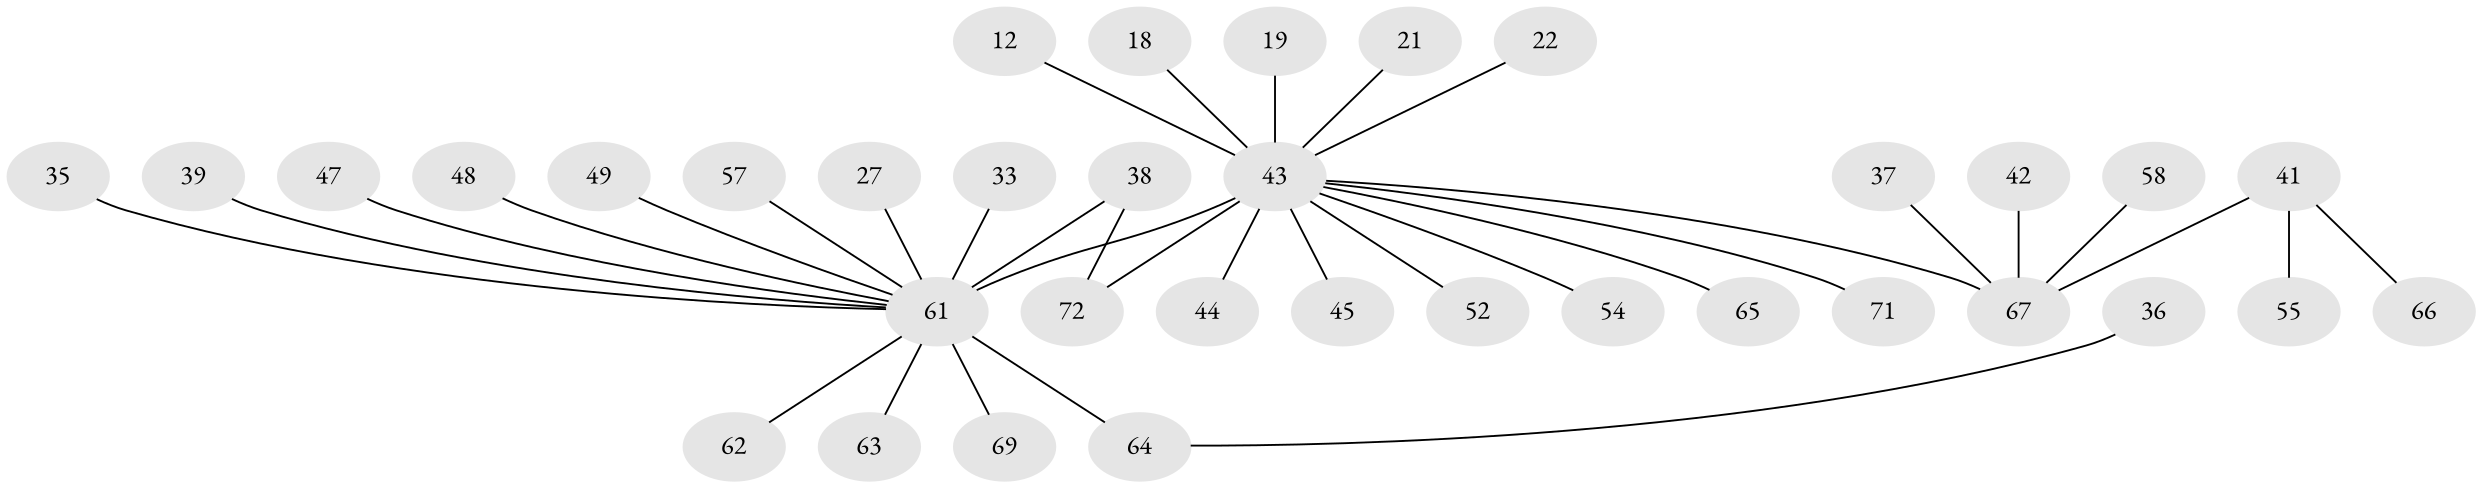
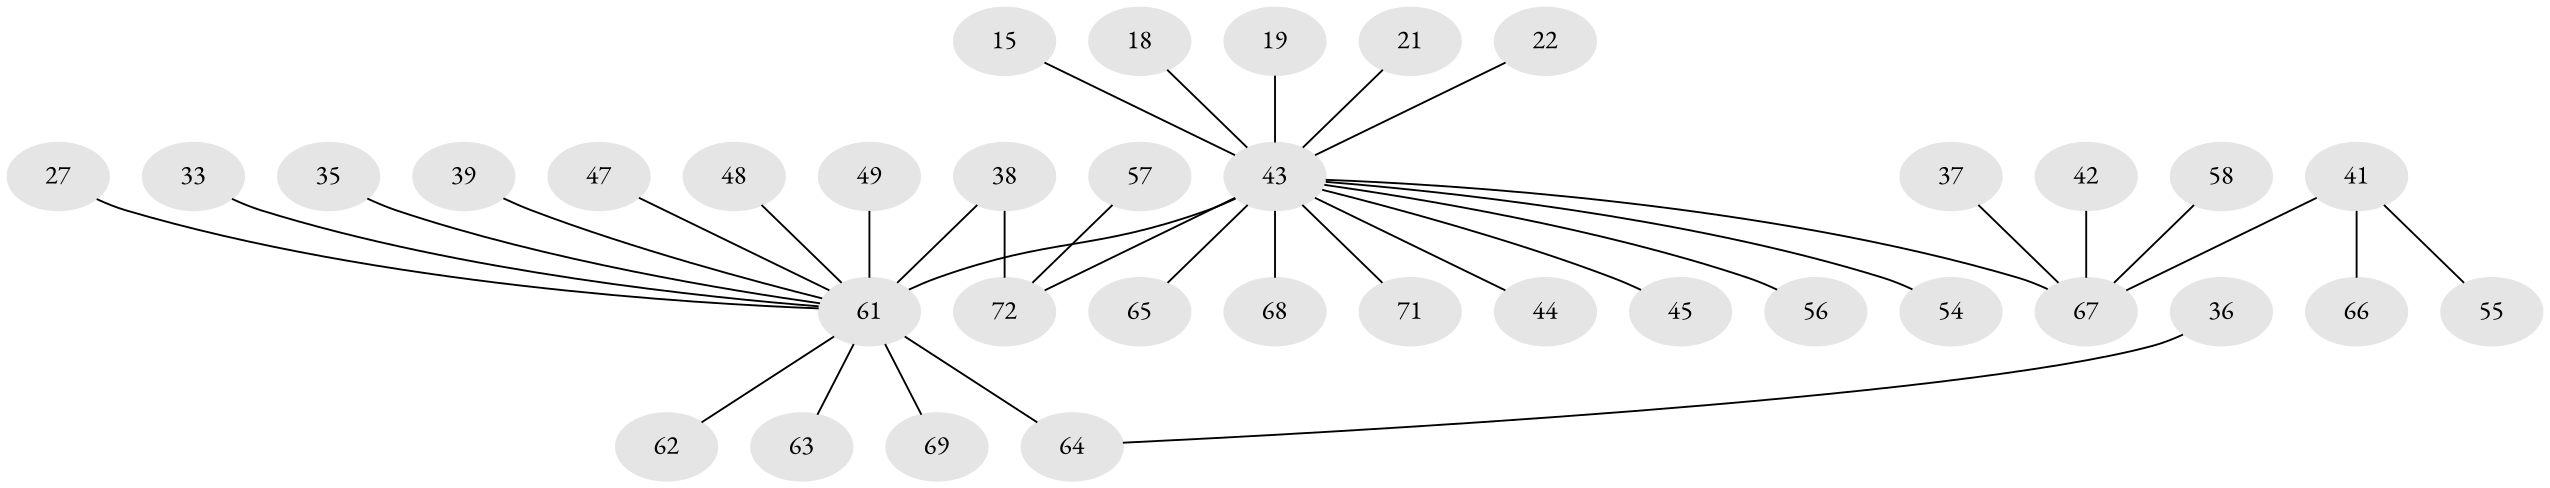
node "12": label "12" -> "15"
edge "57" -- "61": now "57" -- "72"
node "68": added
node "52": label "52" -> "56"
